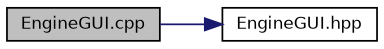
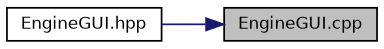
edge "EngineGUI.cpp" -> "EngineGUI.hpp": reversed
